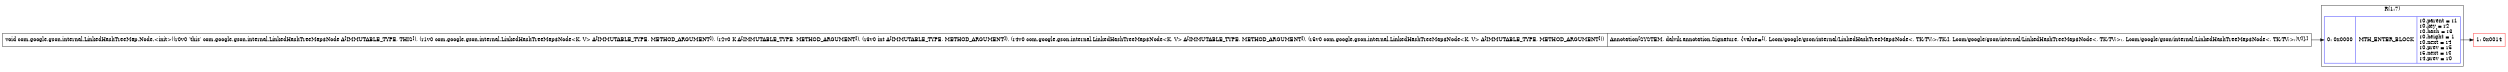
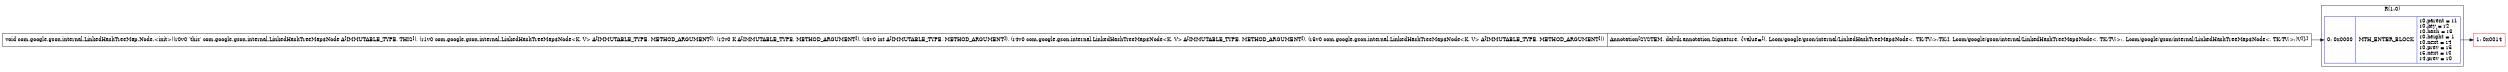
cluster "R(1:7)": label "R(1:7)" -> "R(1:0)"
